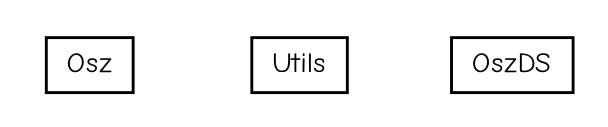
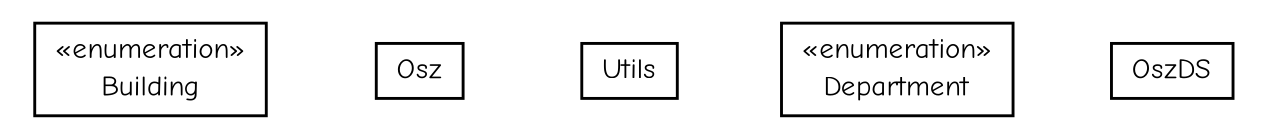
node "Building": added
node "Department": added
